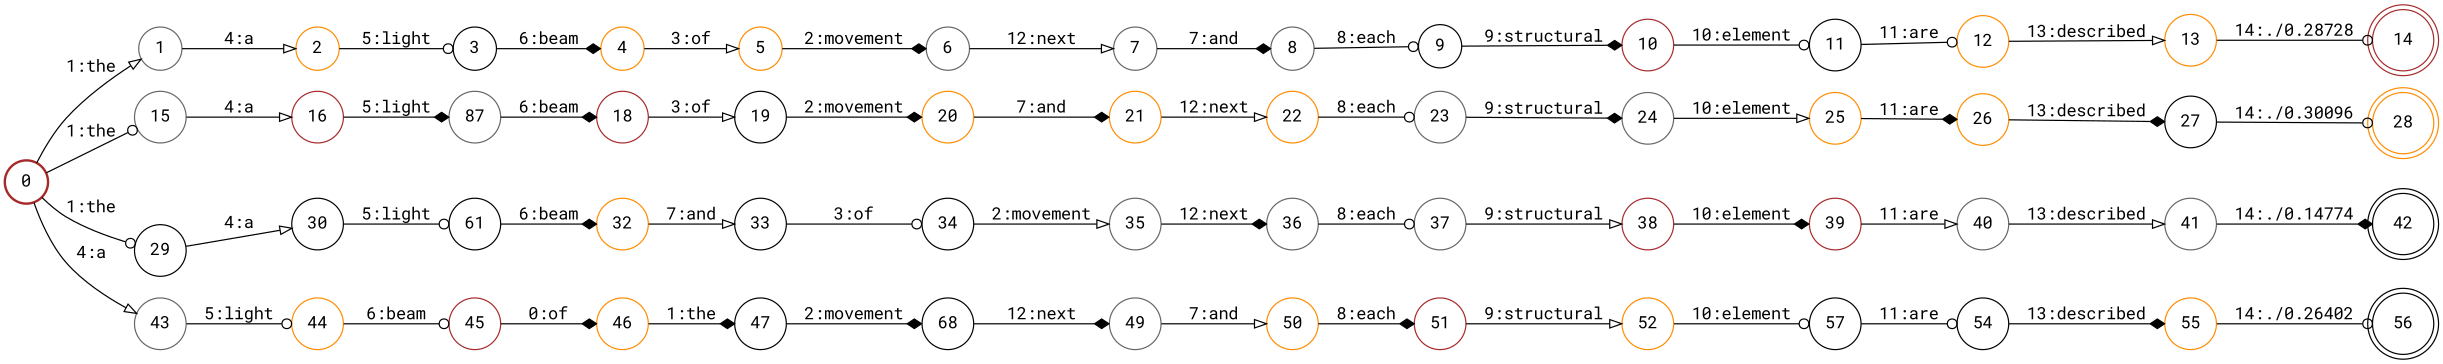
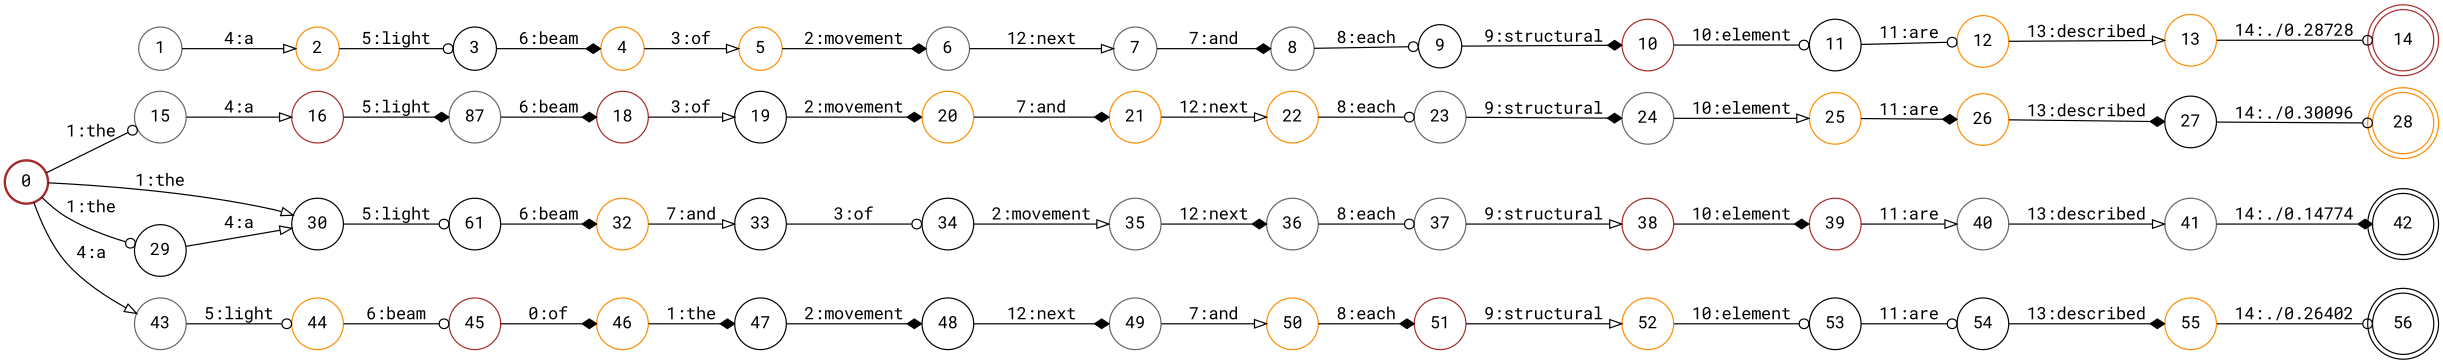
edge "0" -> "1": now "0" -> "30"
node "68": label "68" -> "48"
node "57": label "57" -> "53"
